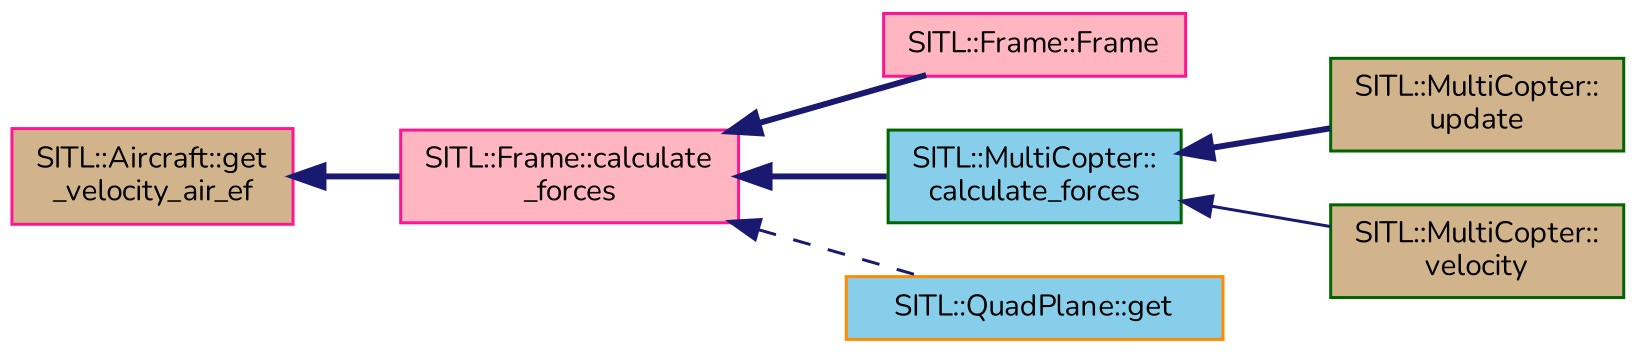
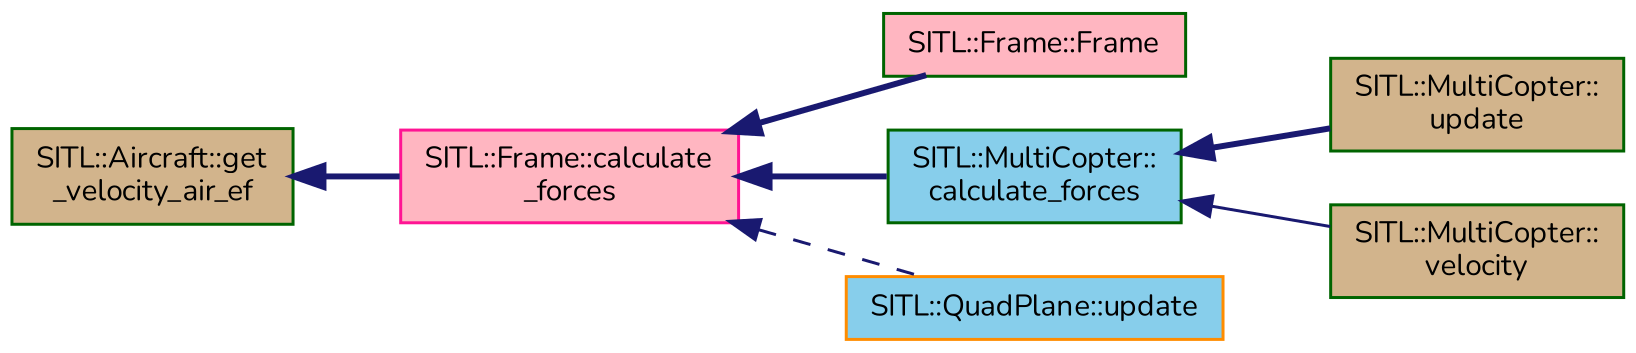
node "SITL::Frame::Frame": color deeppink -> darkgreen
node "SITL::Aircraft::get _velocity_air_ef": color deeppink -> darkgreen
node "SITL::QuadPlane::get": label "SITL::QuadPlane::get" -> "SITL::QuadPlane::update"
